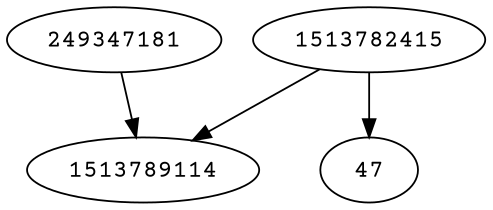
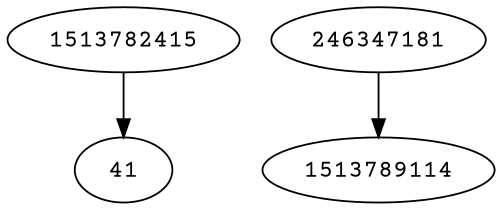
node "249347181": label "249347181" -> "246347181"
edge "1513782415" -> "1513789114": removed
node "47": label "47" -> "41"
